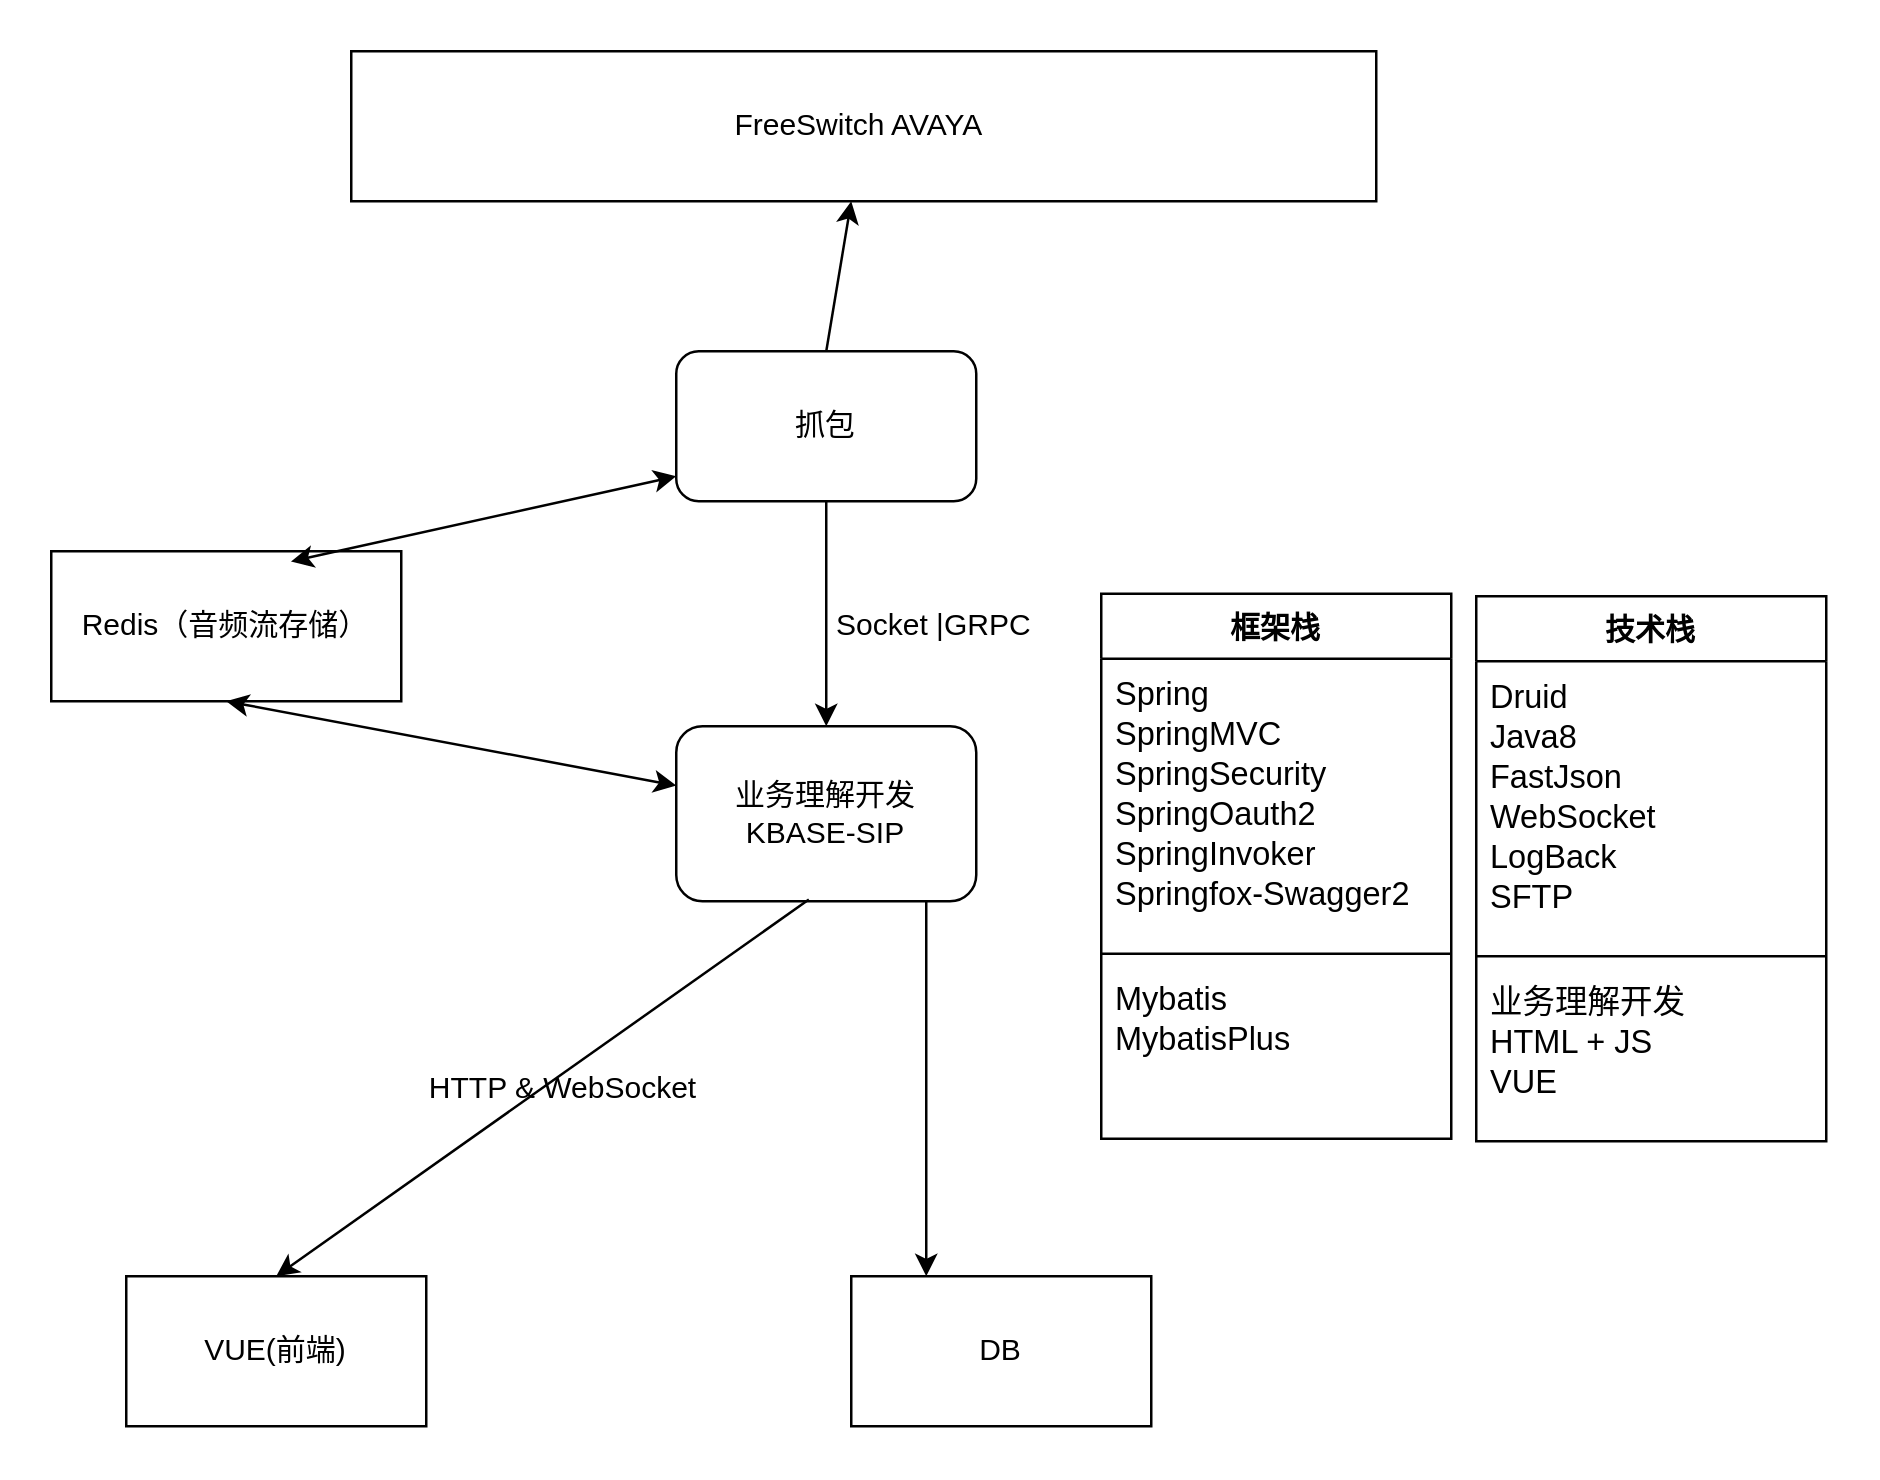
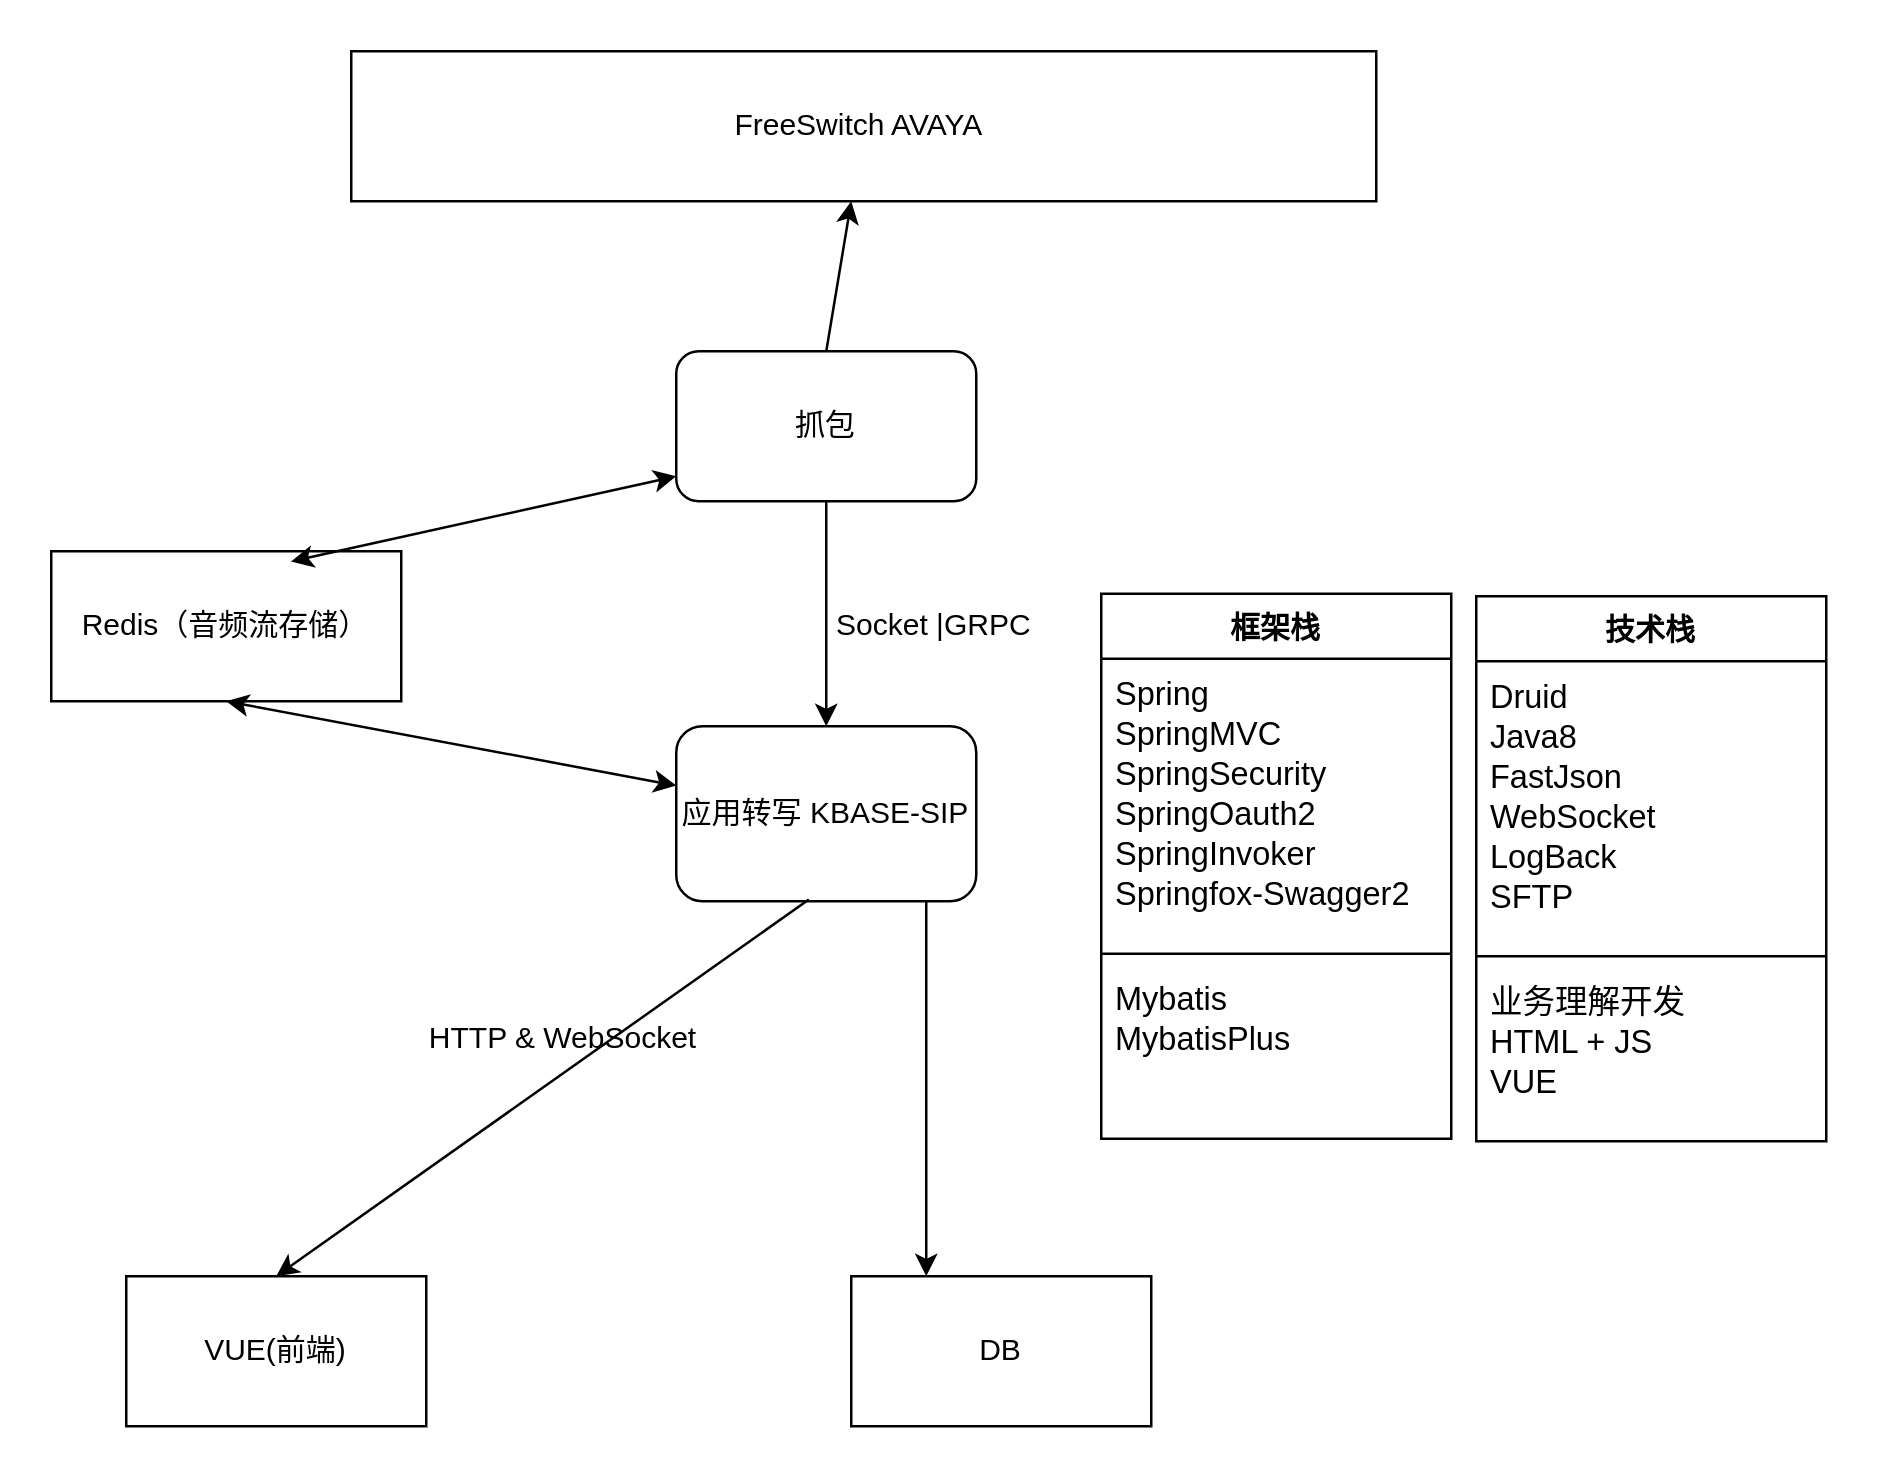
node "业务理解开发 KBASE-SIP": label "业务理解开发 KBASE-SIP" -> "应用转写 KBASE-SIP"
node "HTTP & WebSocket": moved (564, 1089) -> (564, 1039)
